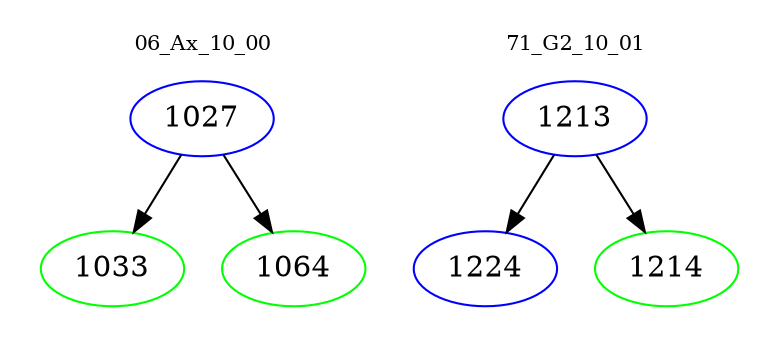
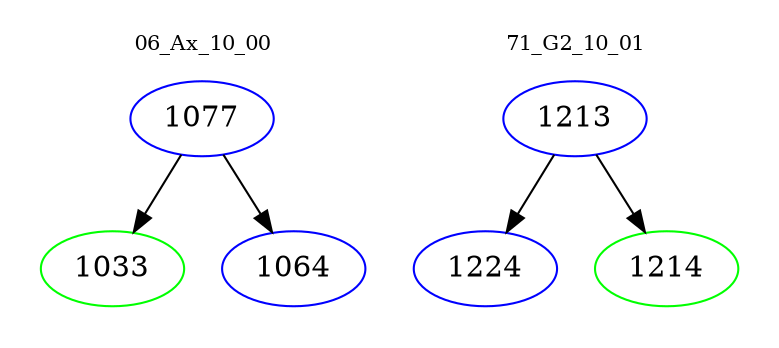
node "1027": label "1027" -> "1077"
node "1064": color green -> blue
